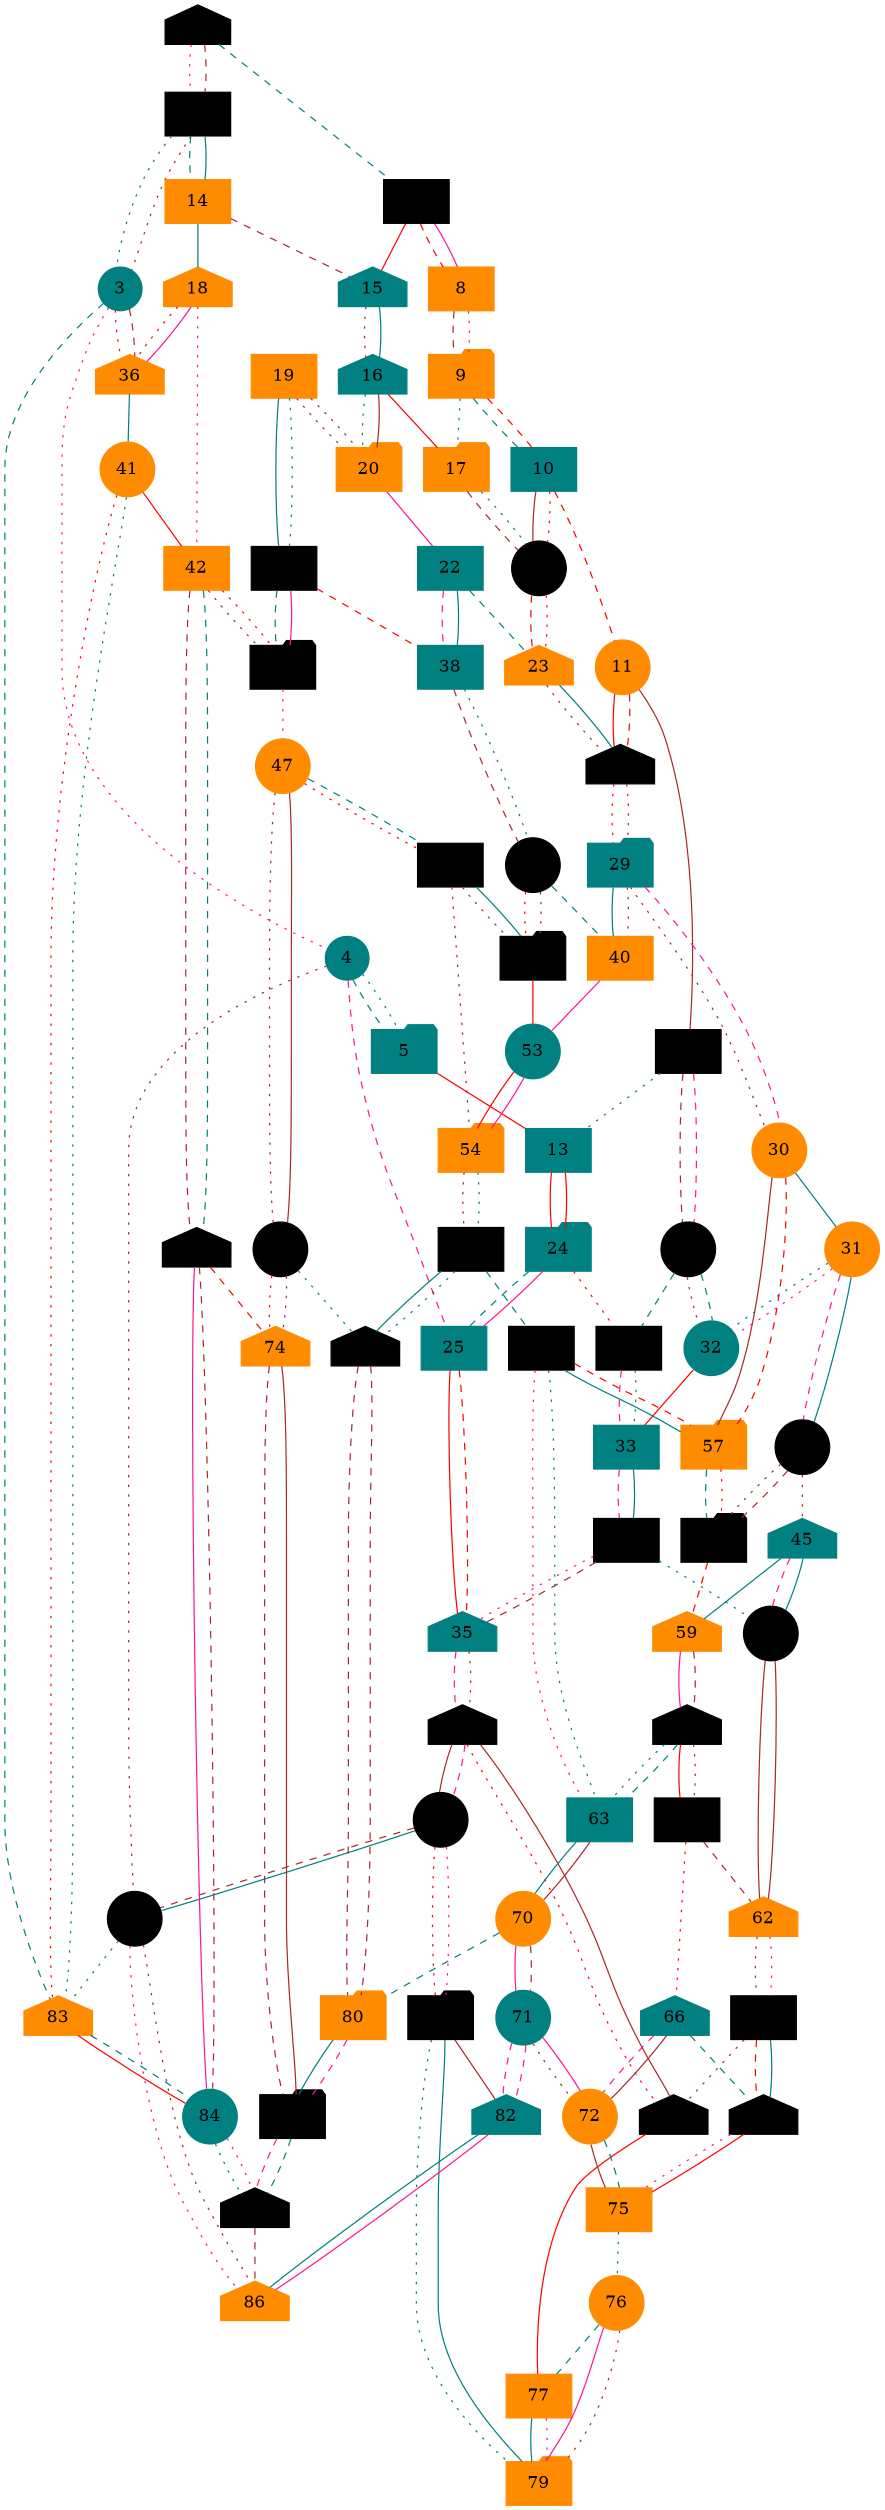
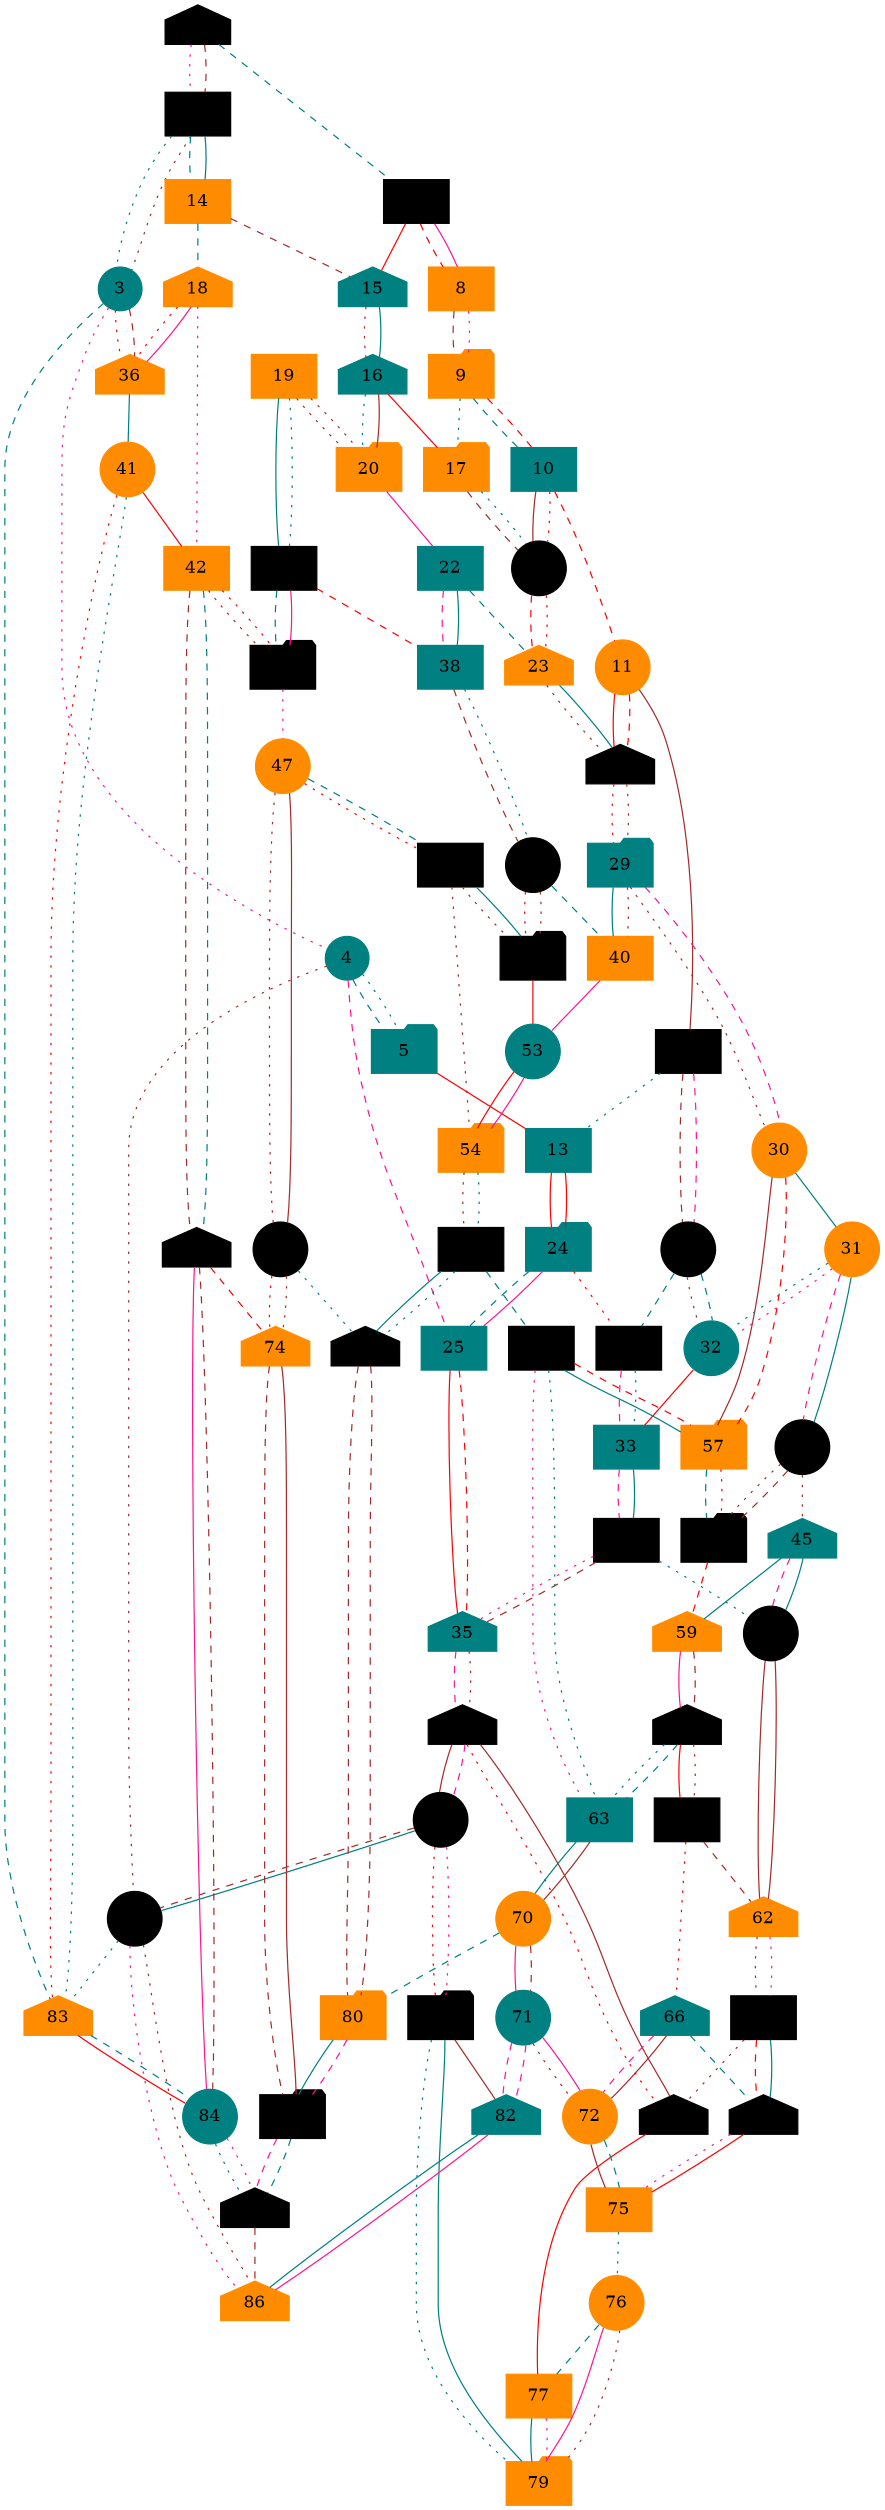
edge "14" -- "18": style solid -> dashed
